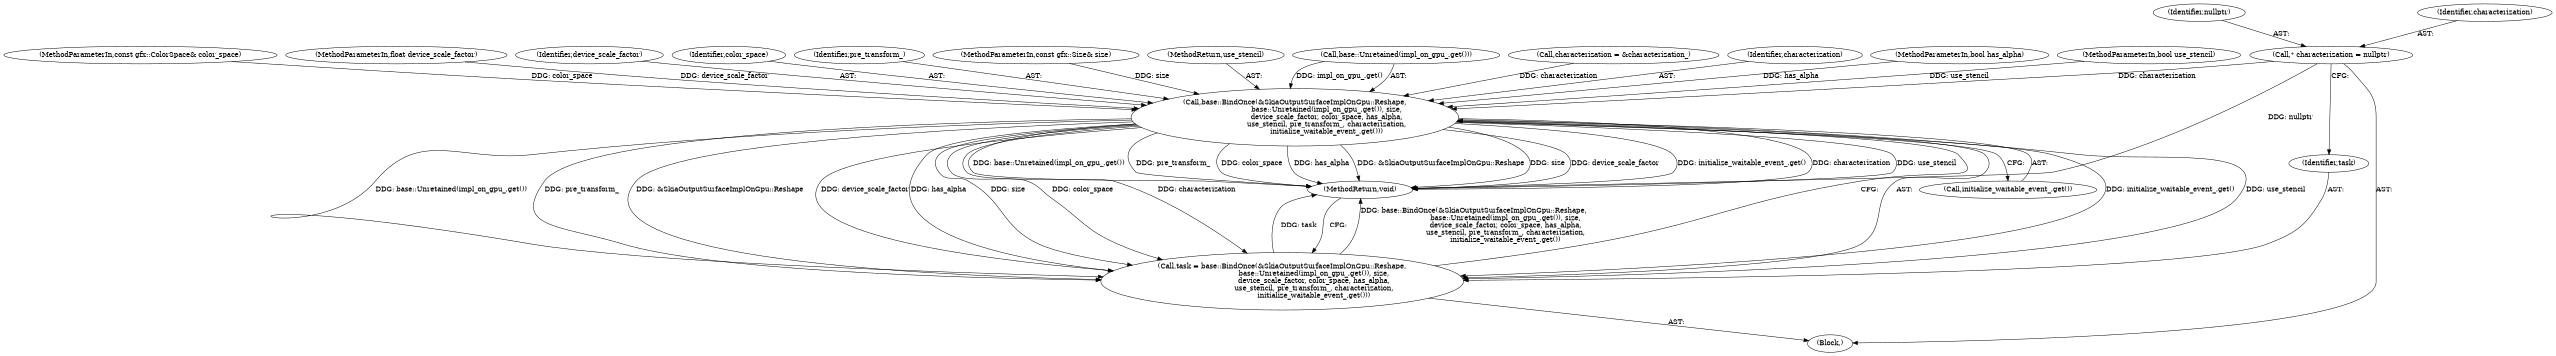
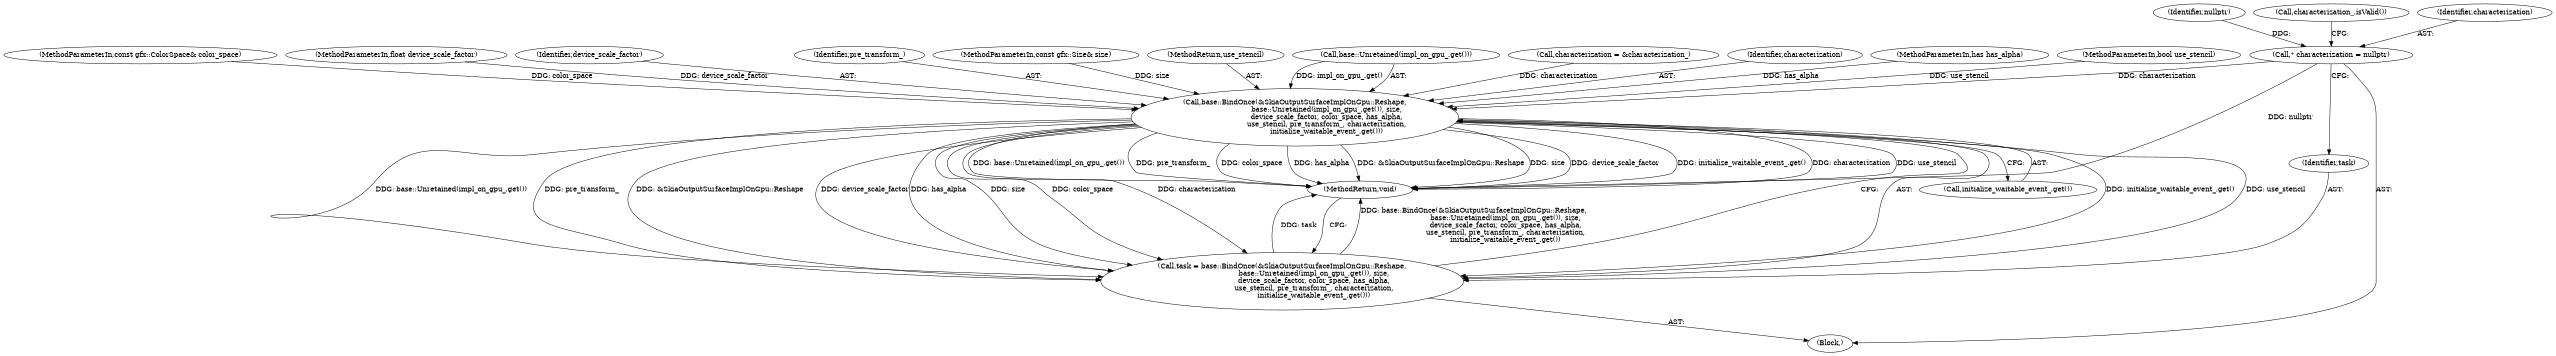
node "(Call,characterization_.isValid())": added
edge "(Identifier,nullptr)" -> "(Call,* characterization = nullptr)": label "AST: " -> "DDG: "
node "(Identifier,color_space)": removed
node "(MethodParameterIn,bool has_alpha)": label "(MethodParameterIn,bool has_alpha)" -> "(MethodParameterIn,has has_alpha)"
